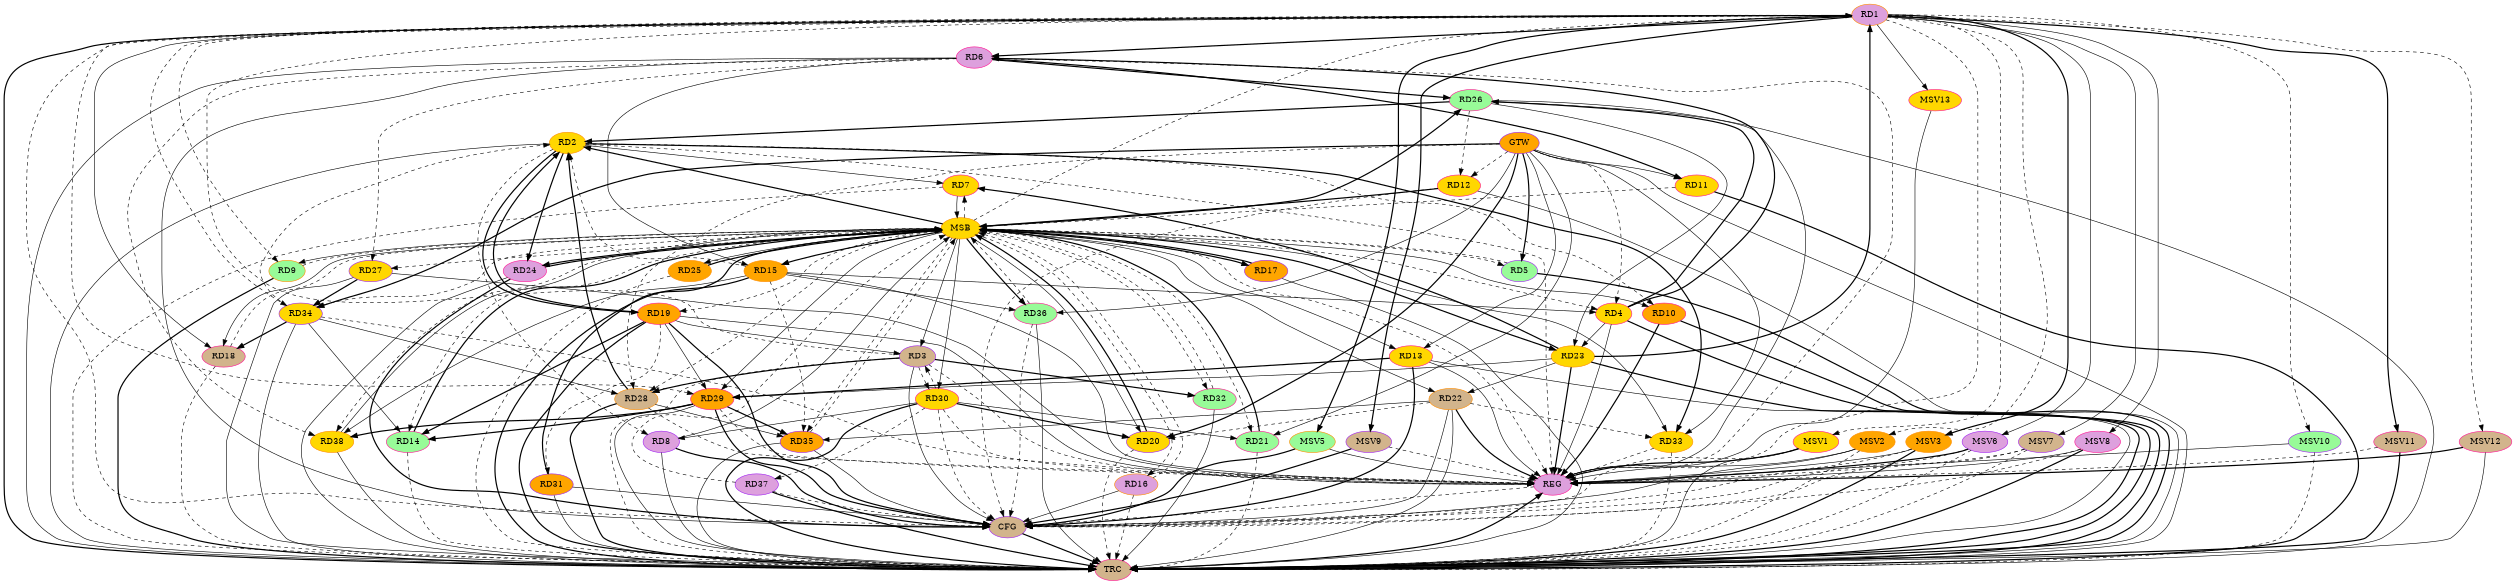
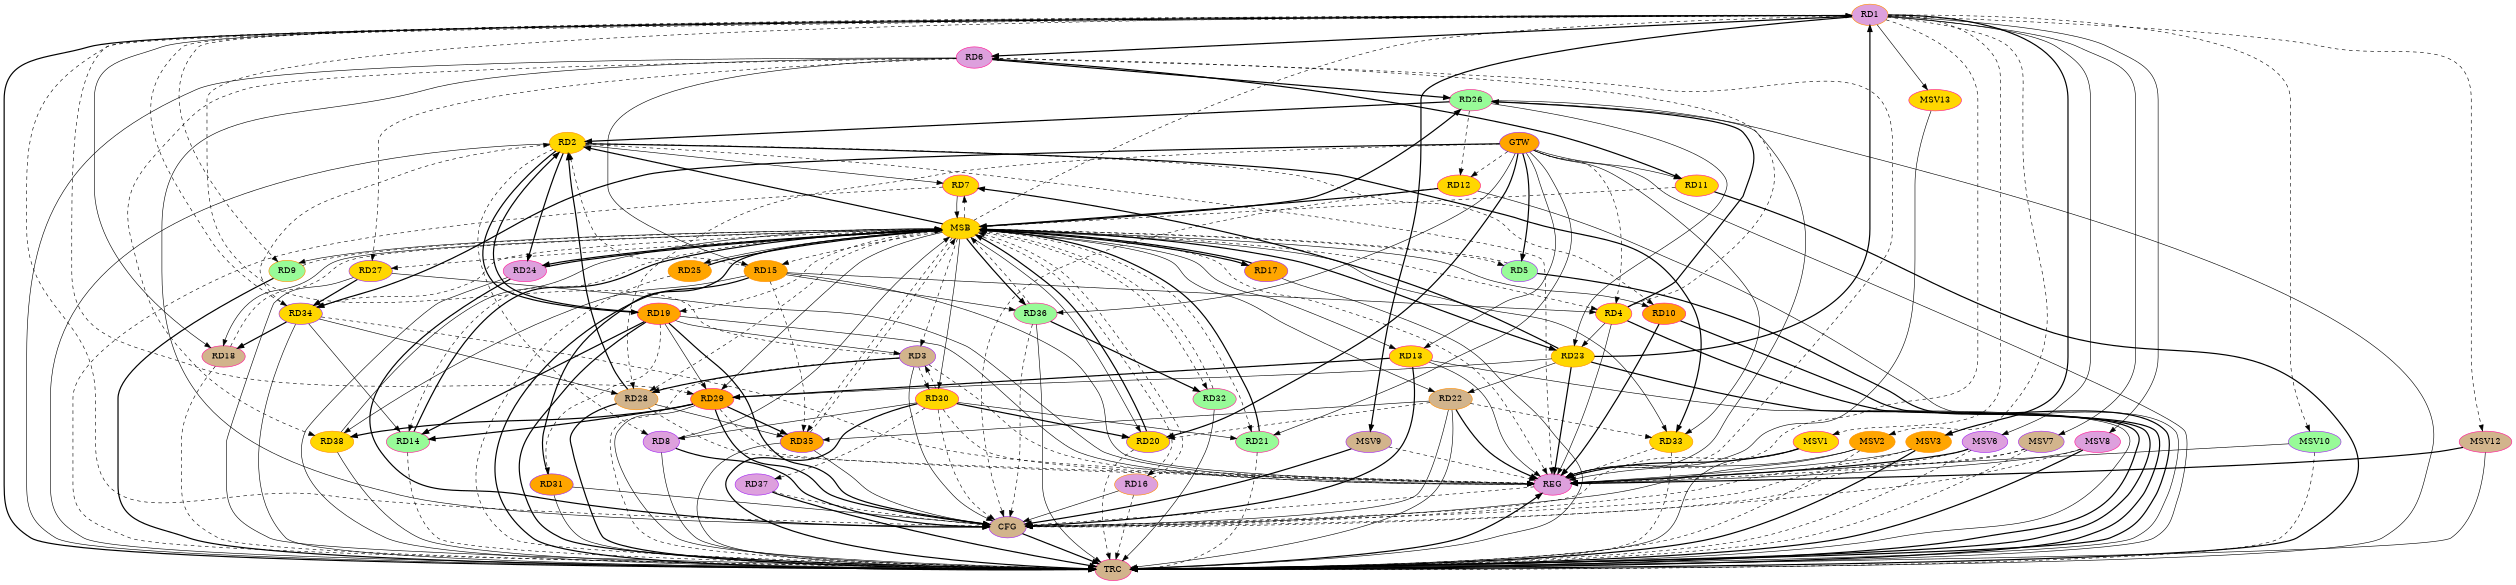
edge "RD4" -> "RD6": style bold -> dashed
edge "MSB" -> "RD15": style bold -> dashed
edge "MSB" -> "RD38": removed
edge "MSB" -> "RD3": style solid -> dashed
edge "RD3" -> "RD32": now "RD36" -> "RD32"
edge "RD37" -> "MSB": removed
node "MSV5": removed
node "MSV11": removed
